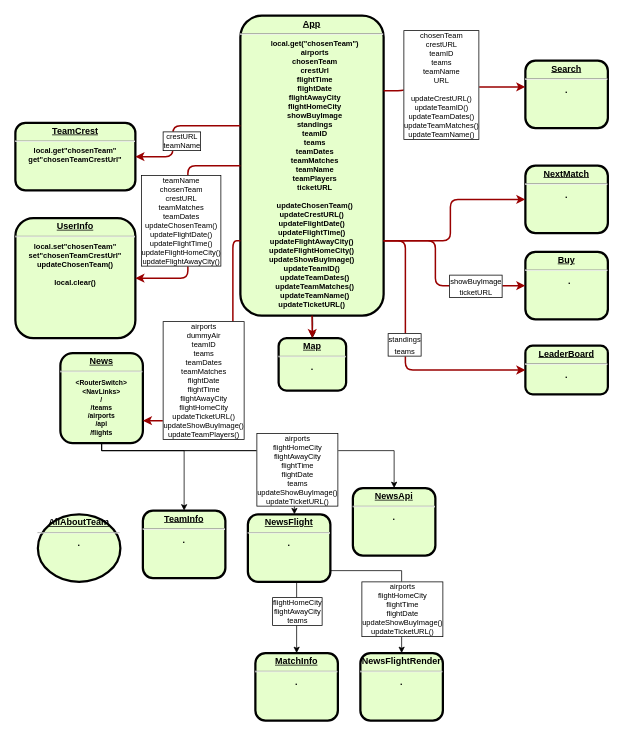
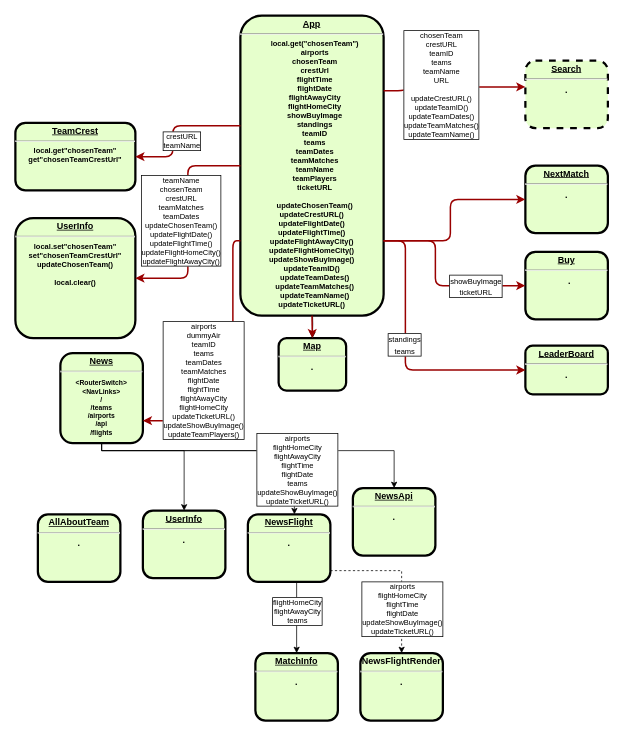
node "Search .": style solid -> dashed
node "TeamInfo .": label "TeamInfo ." -> "UserInfo ."
node "AllAboutTeam .": shape ellipse -> rounded rectangle
edge "NewsFlight ." -> "NewsFlightRender .": style solid -> dashed
